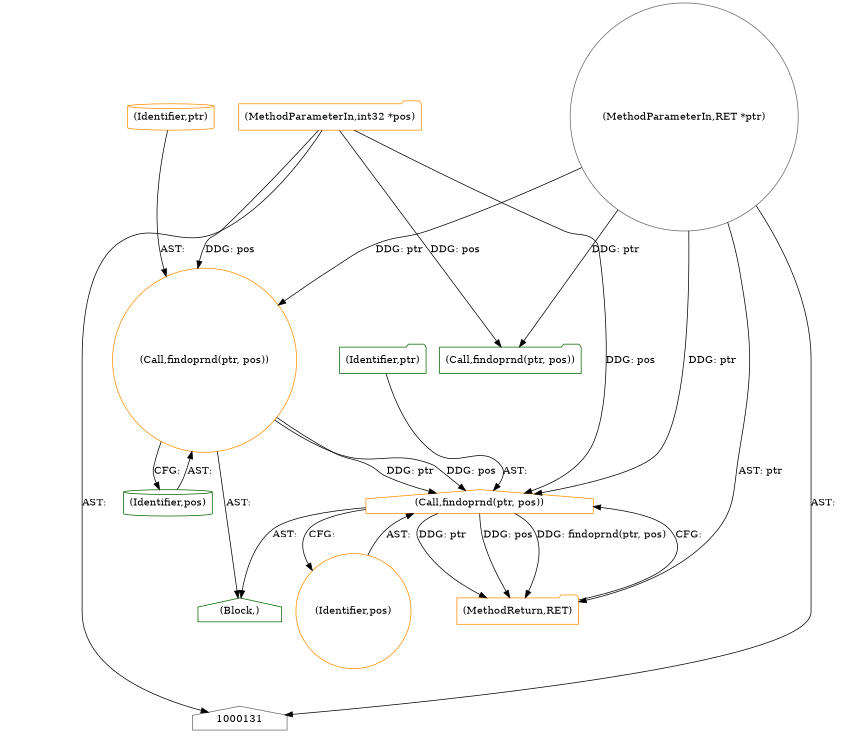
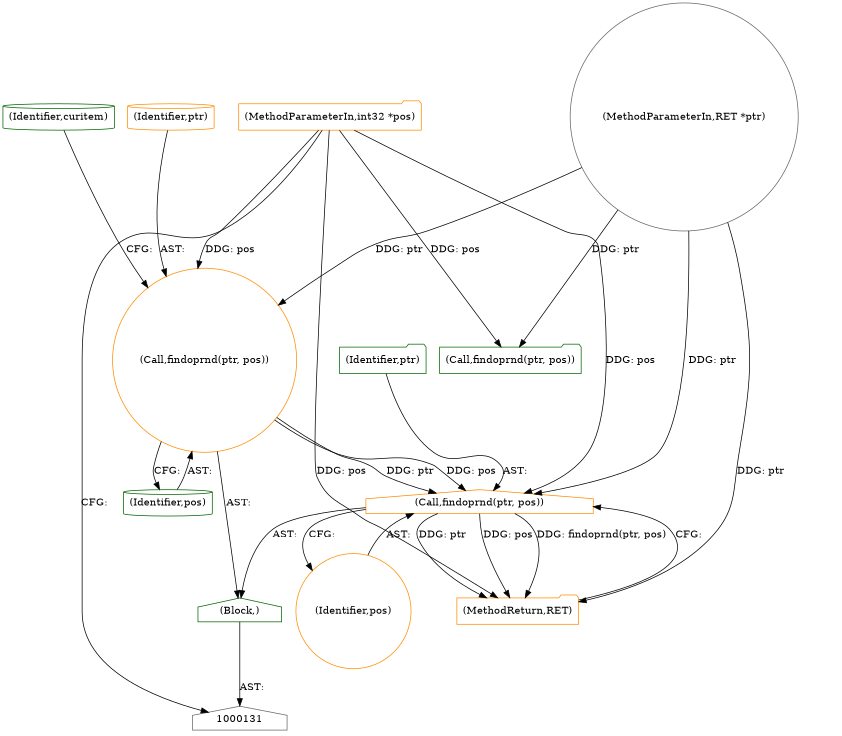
node "(Identifier,curitem)": added
edge "(MethodParameterIn,int32 *pos)" -> "(MethodReturn,RET)": added, label "DDG: pos"
edge "(MethodParameterIn,RET *ptr)" -> "(MethodReturn,RET)": label "AST: ptr" -> "DDG: ptr"
edge "(MethodParameterIn,int32 *pos)" -> "1000131": label "AST: " -> "CFG: "
edge "(MethodParameterIn,RET *ptr)" -> "1000131": now "(Block,)" -> "1000131"
